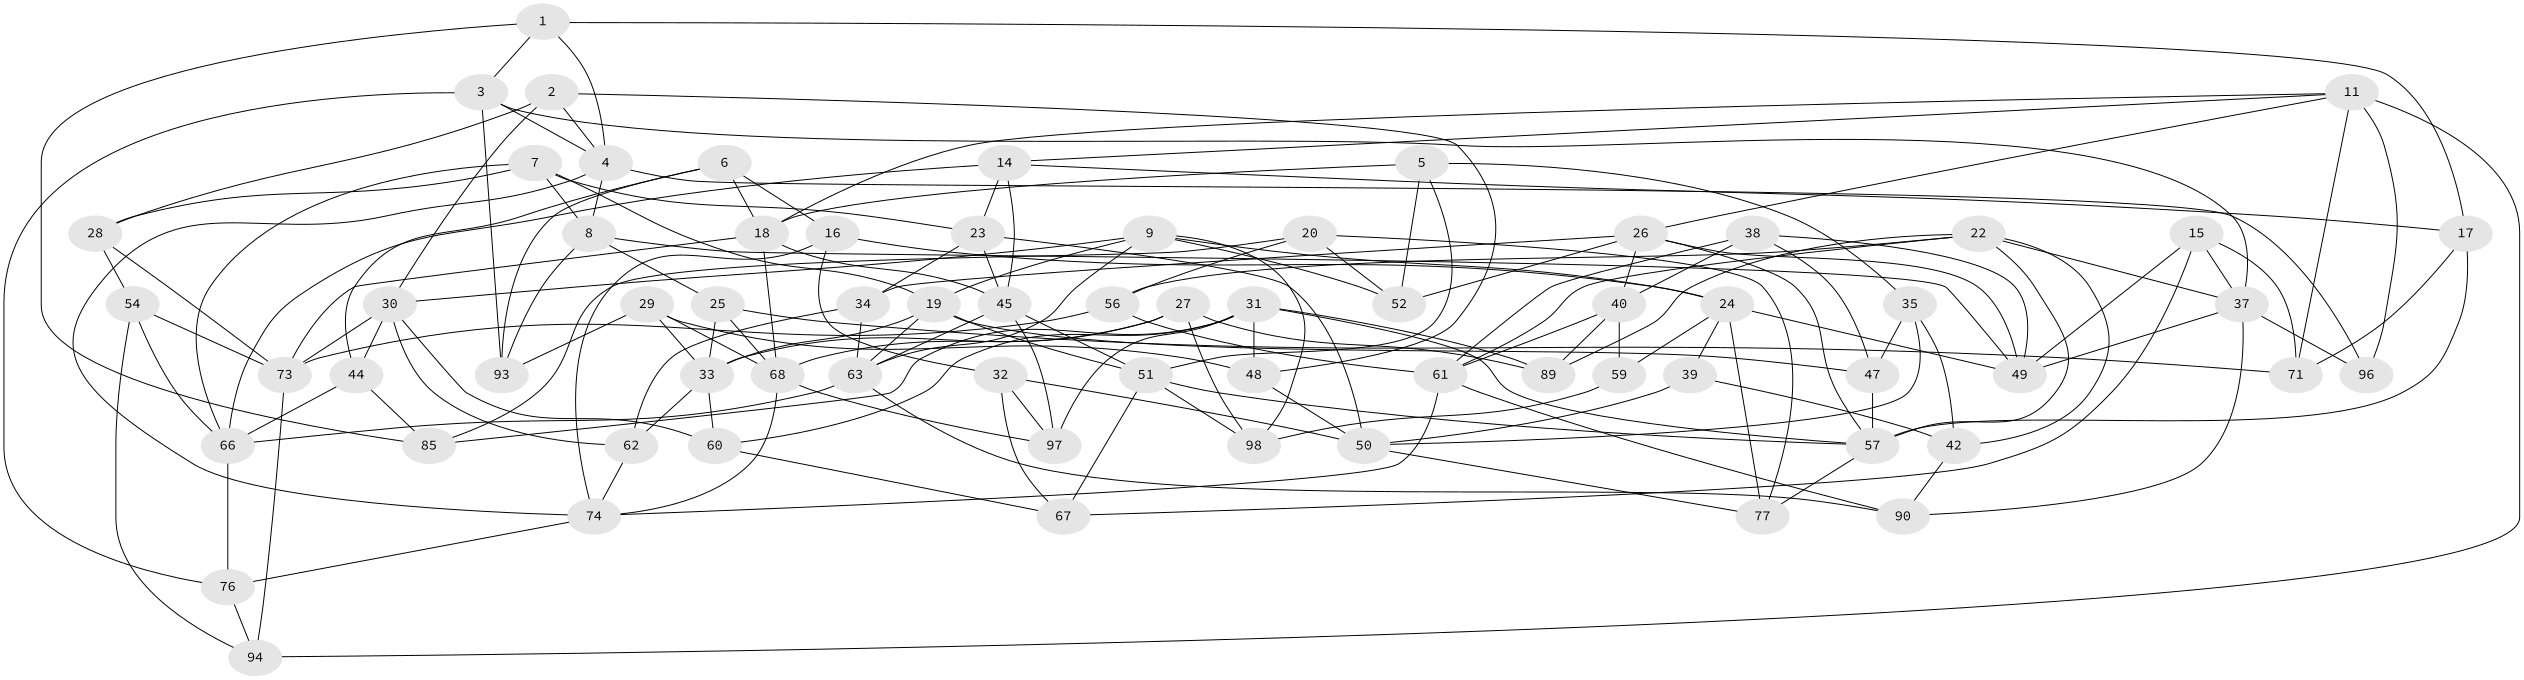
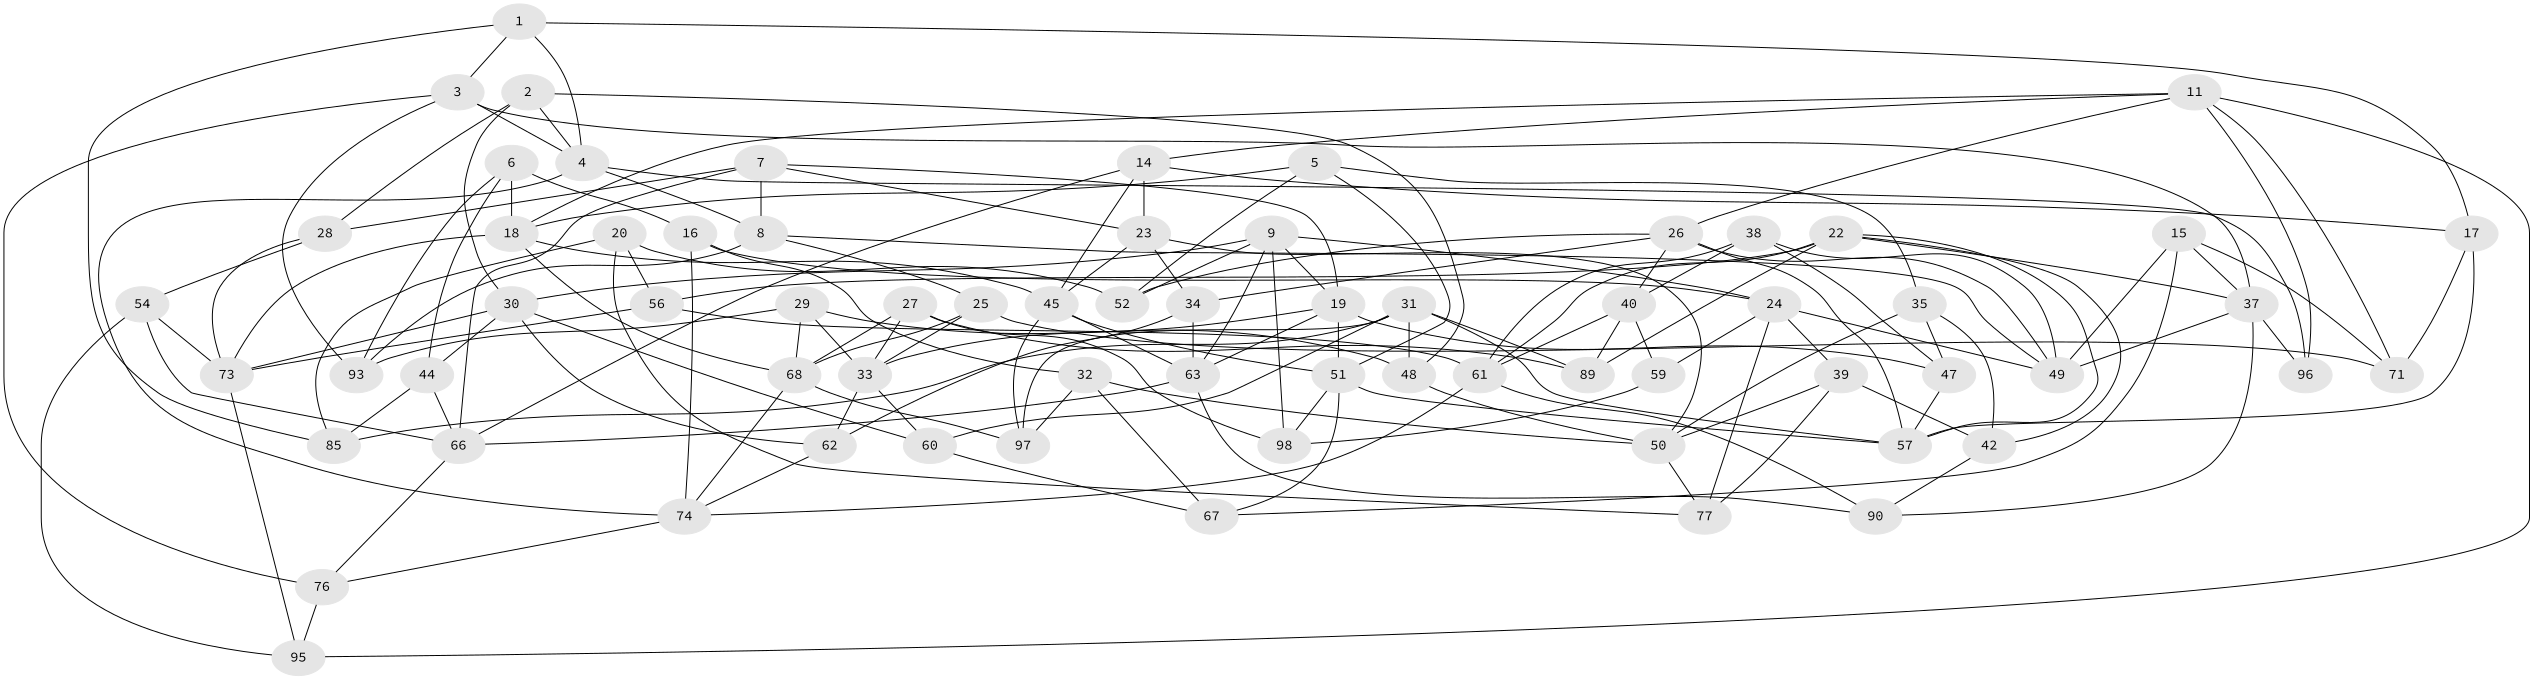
edge "57" -- "77": now "39" -- "77"
node "94": label "94" -> "95"
